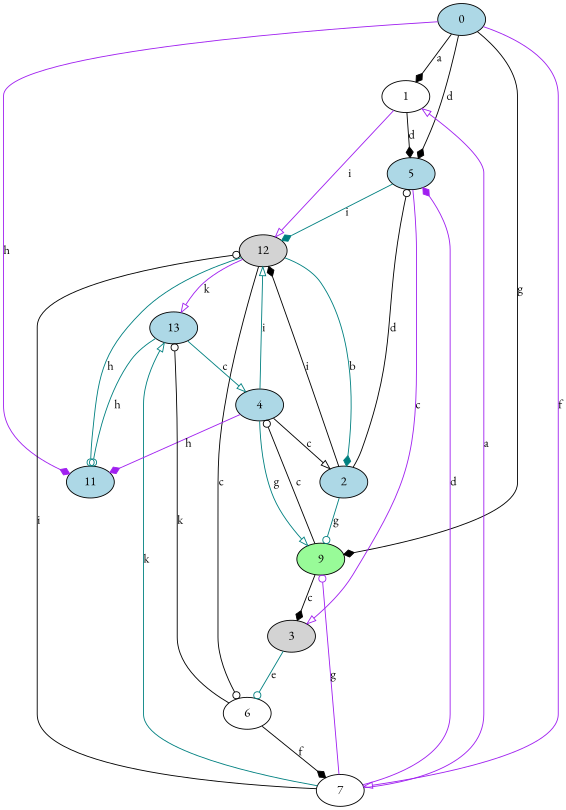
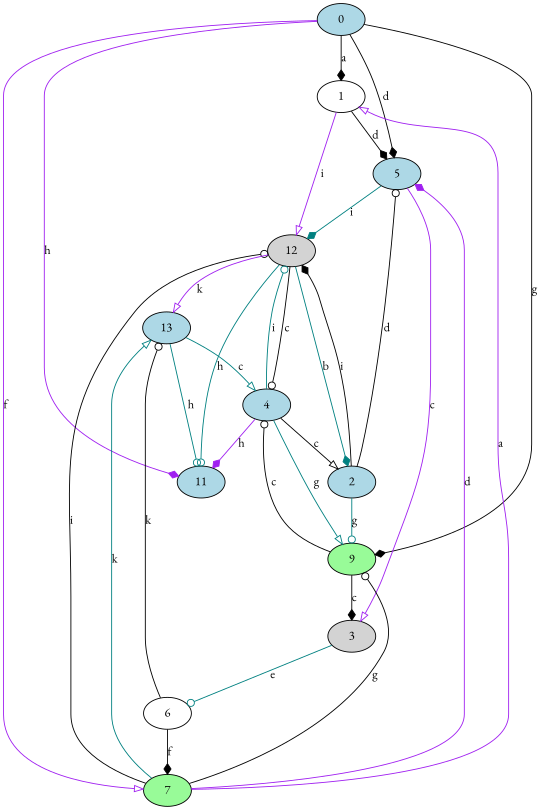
edge "4" -> "12": arrowhead onormal -> odot
edge "12" -> "6": now "12" -> "4"
edge "7" -> "9": color purple -> black
node "7": fillcolor white -> palegreen
